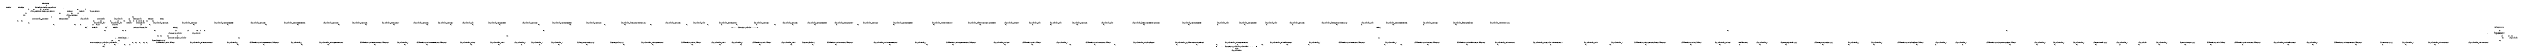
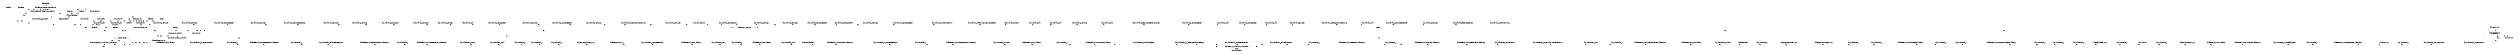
node "(Call,WriteBootDriveSector (Irp, irpSp))": label "(Call,WriteBootDriveSector (Irp, irpSp))" -> "(Call,MountDevice (Irp, irpSp))"
